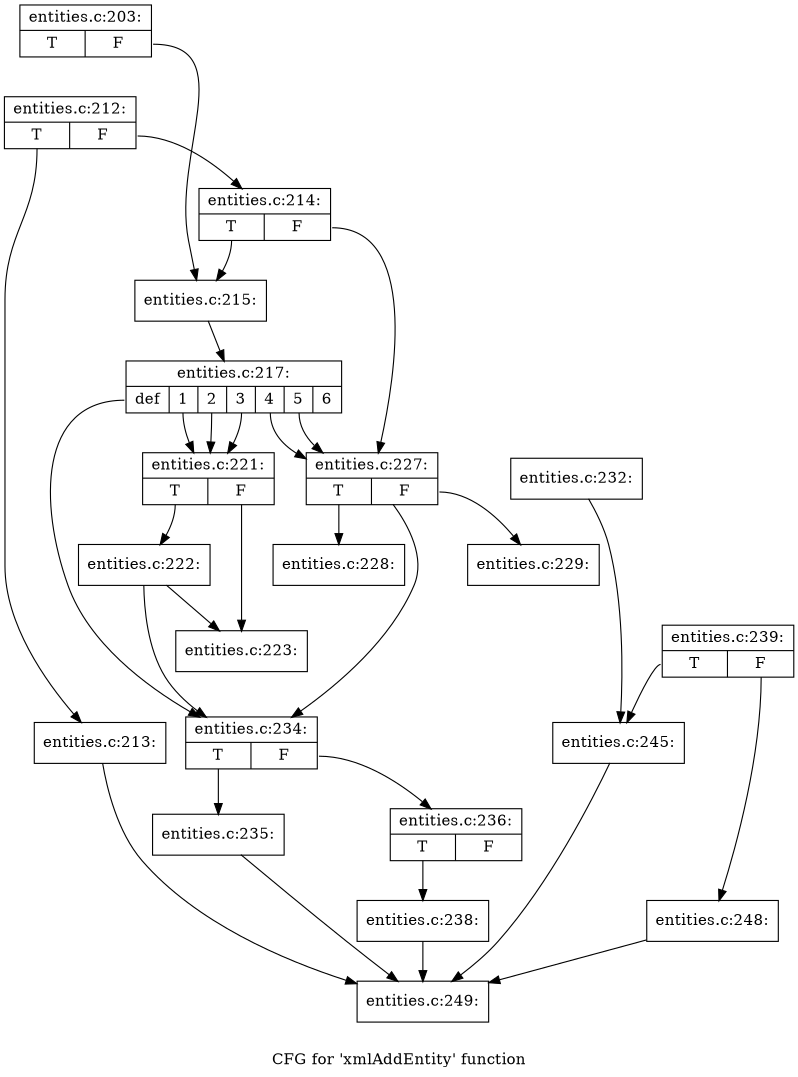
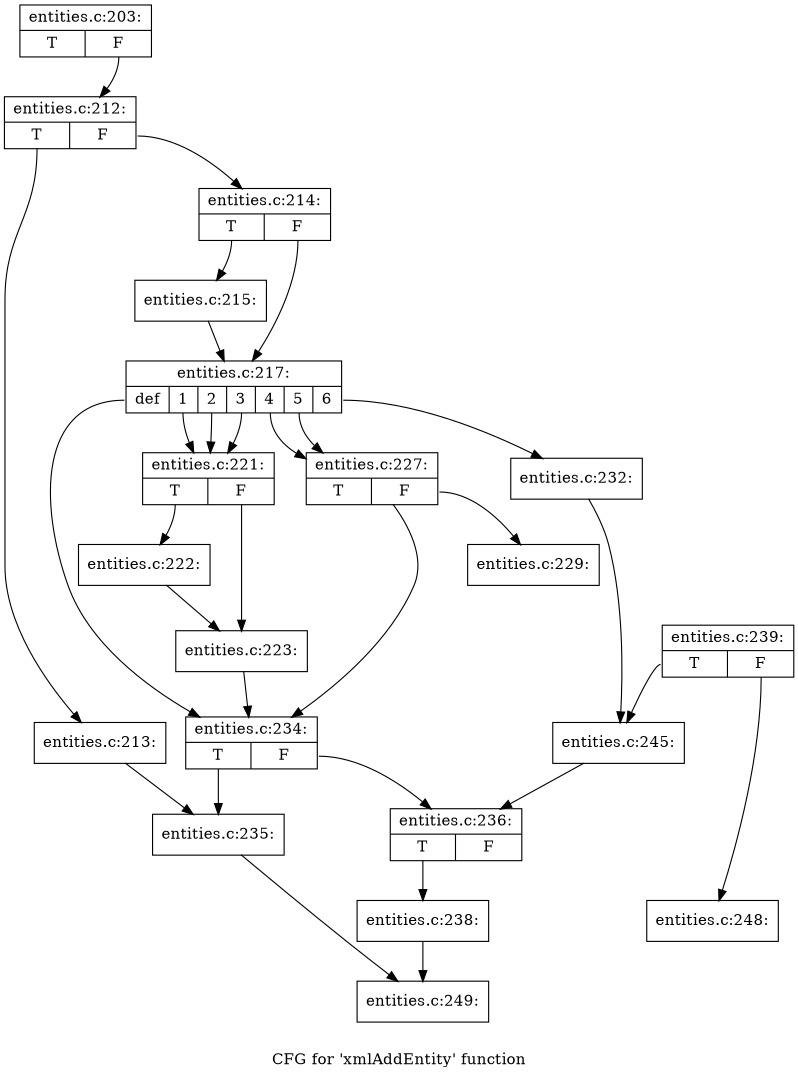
edge "entities.c:203:" -> "entities.c:215:": now "entities.c:203:" -> "entities.c:212:"
edge "entities.c:214:" -> "entities.c:227:": now "entities.c:214:" -> "entities.c:217:"
edge "entities.c:217:" -> "entities.c:232:": added
node "entities.c:228:": removed
edge "entities.c:222:" -> "entities.c:234:": now "entities.c:223:" -> "entities.c:234:"
edge "entities.c:245:" -> "entities.c:249:": now "entities.c:245:" -> "entities.c:236:"
edge "entities.c:213:" -> "entities.c:249:": now "entities.c:213:" -> "entities.c:235:"
edge "entities.c:248:" -> "entities.c:249:": removed
